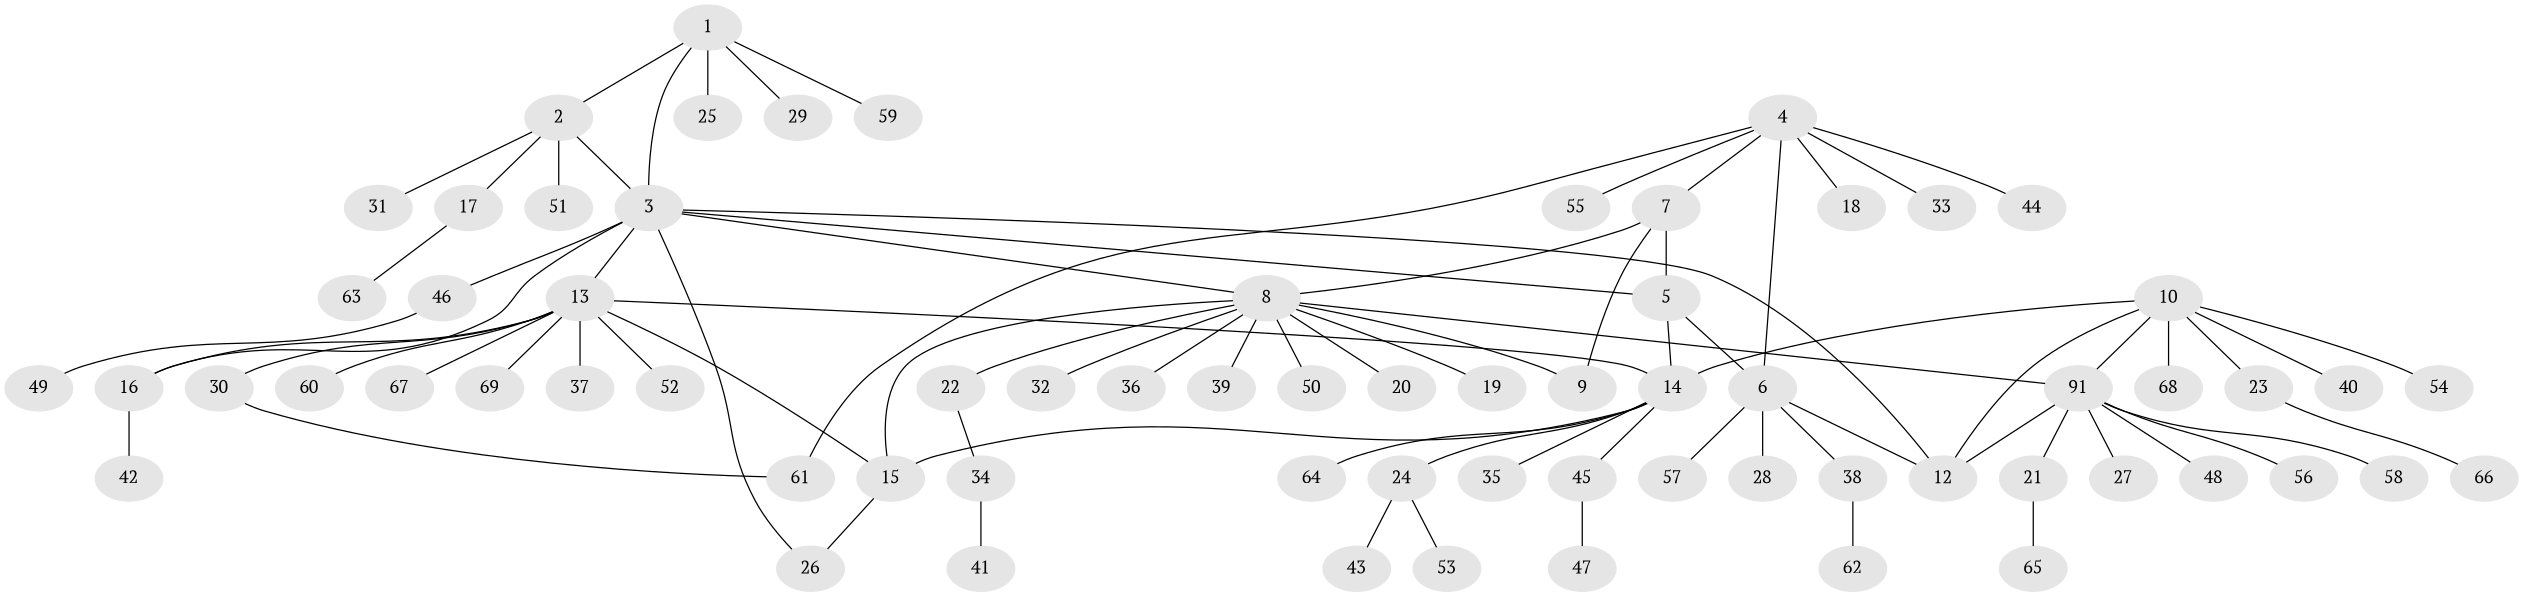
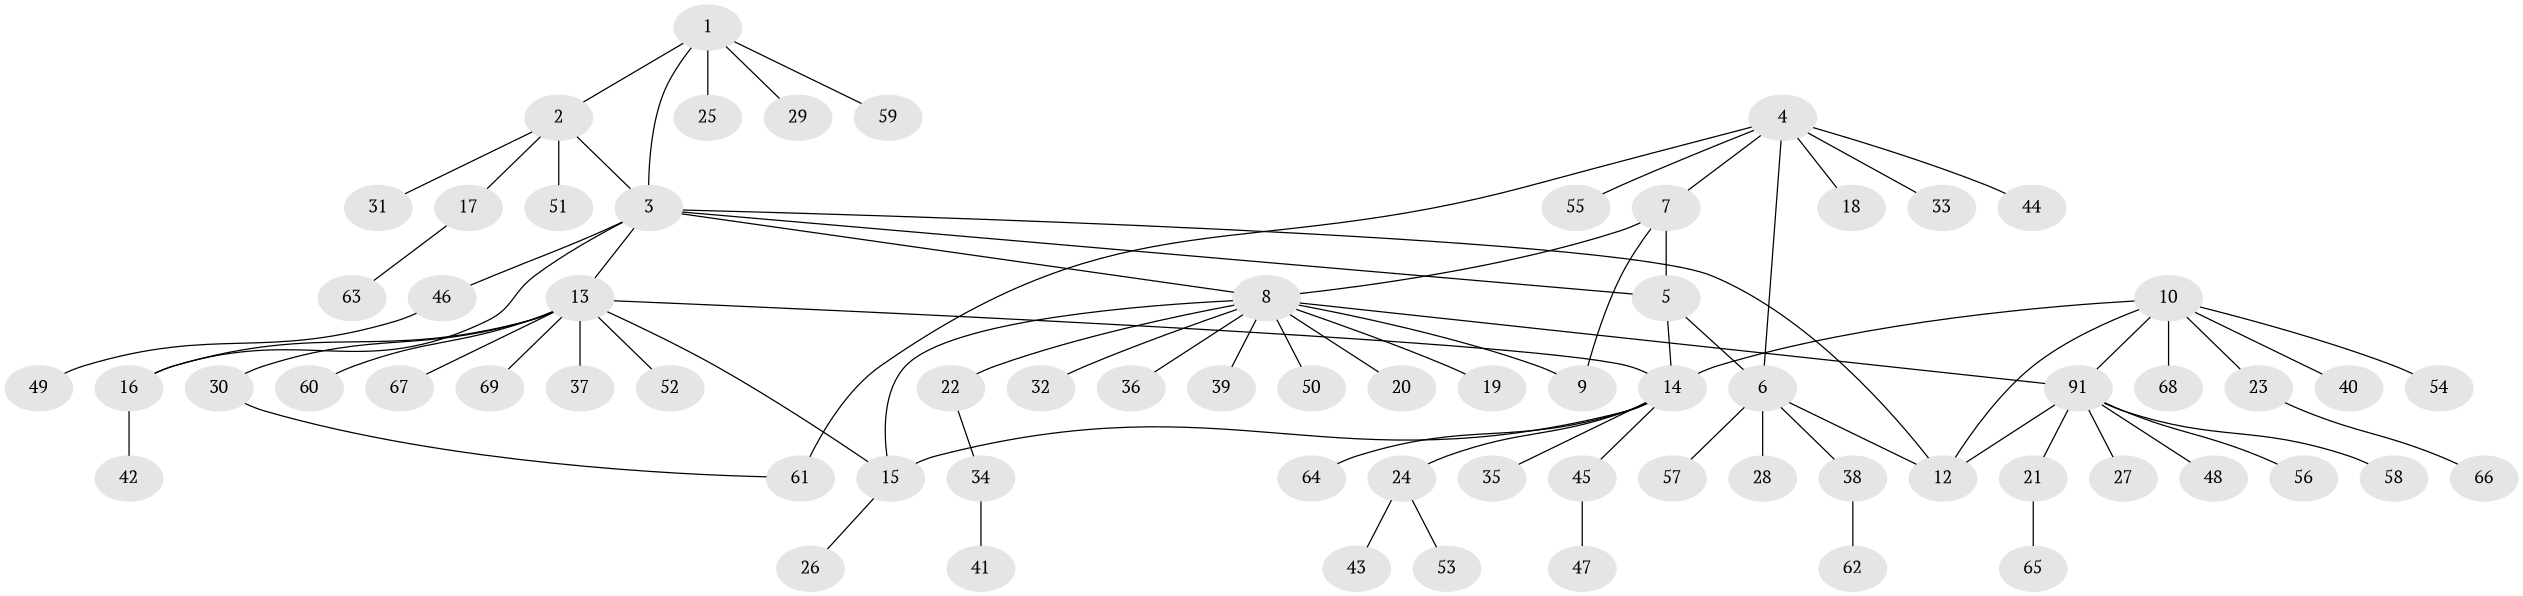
edge "3" -- "26": removed
